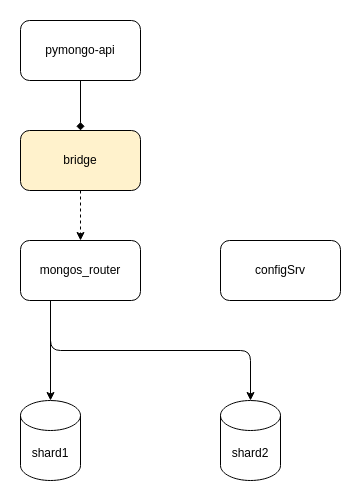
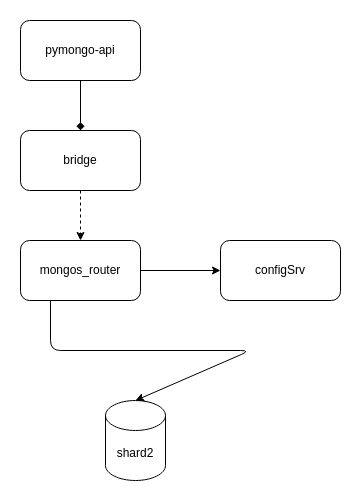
node "bridge": fillcolor #fff2cc -> #ffffff
edge "mongos_router" -> "configSrv": added
edge "mongos_router" -> "shard1": removed
node "shard1": removed
node "shard2": moved (251, 441) -> (136, 441)
